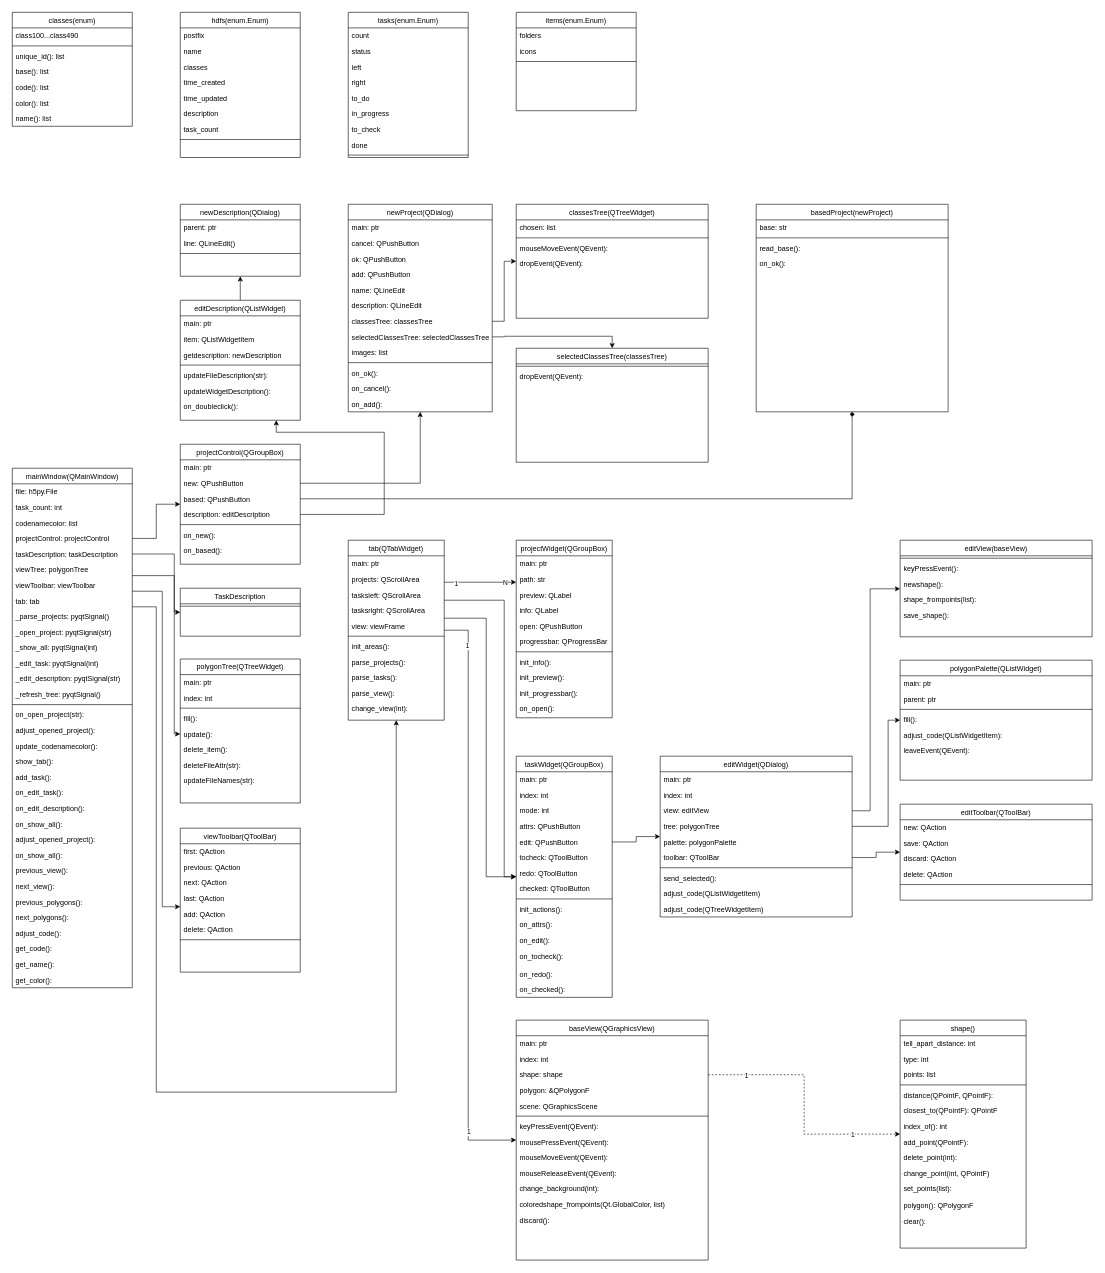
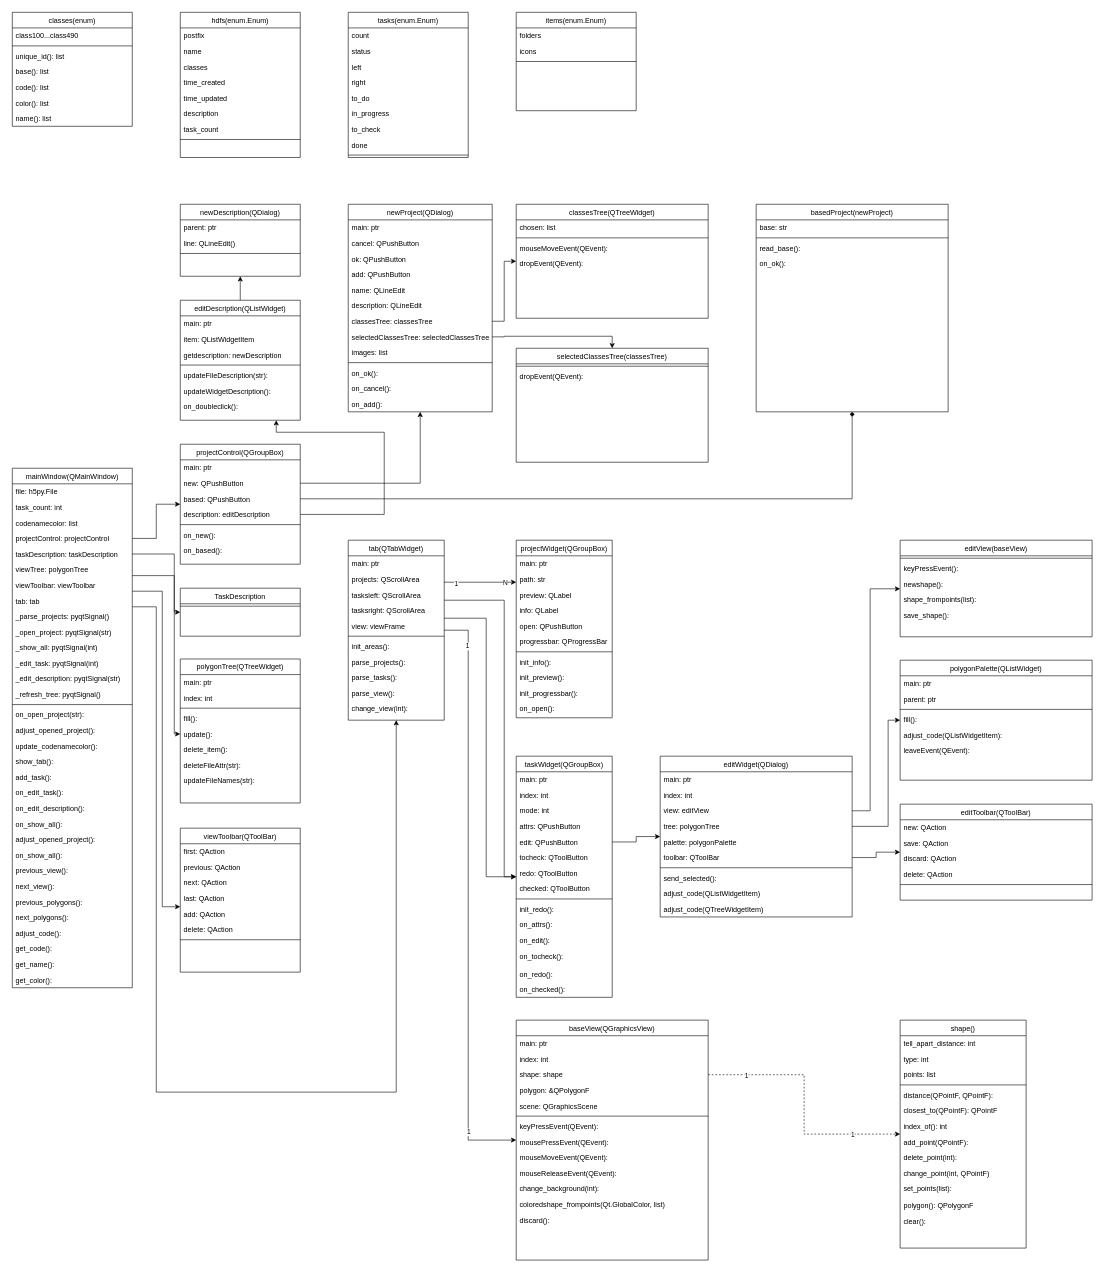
node "init_actions():": label "init_actions():" -> "init_redo():"
